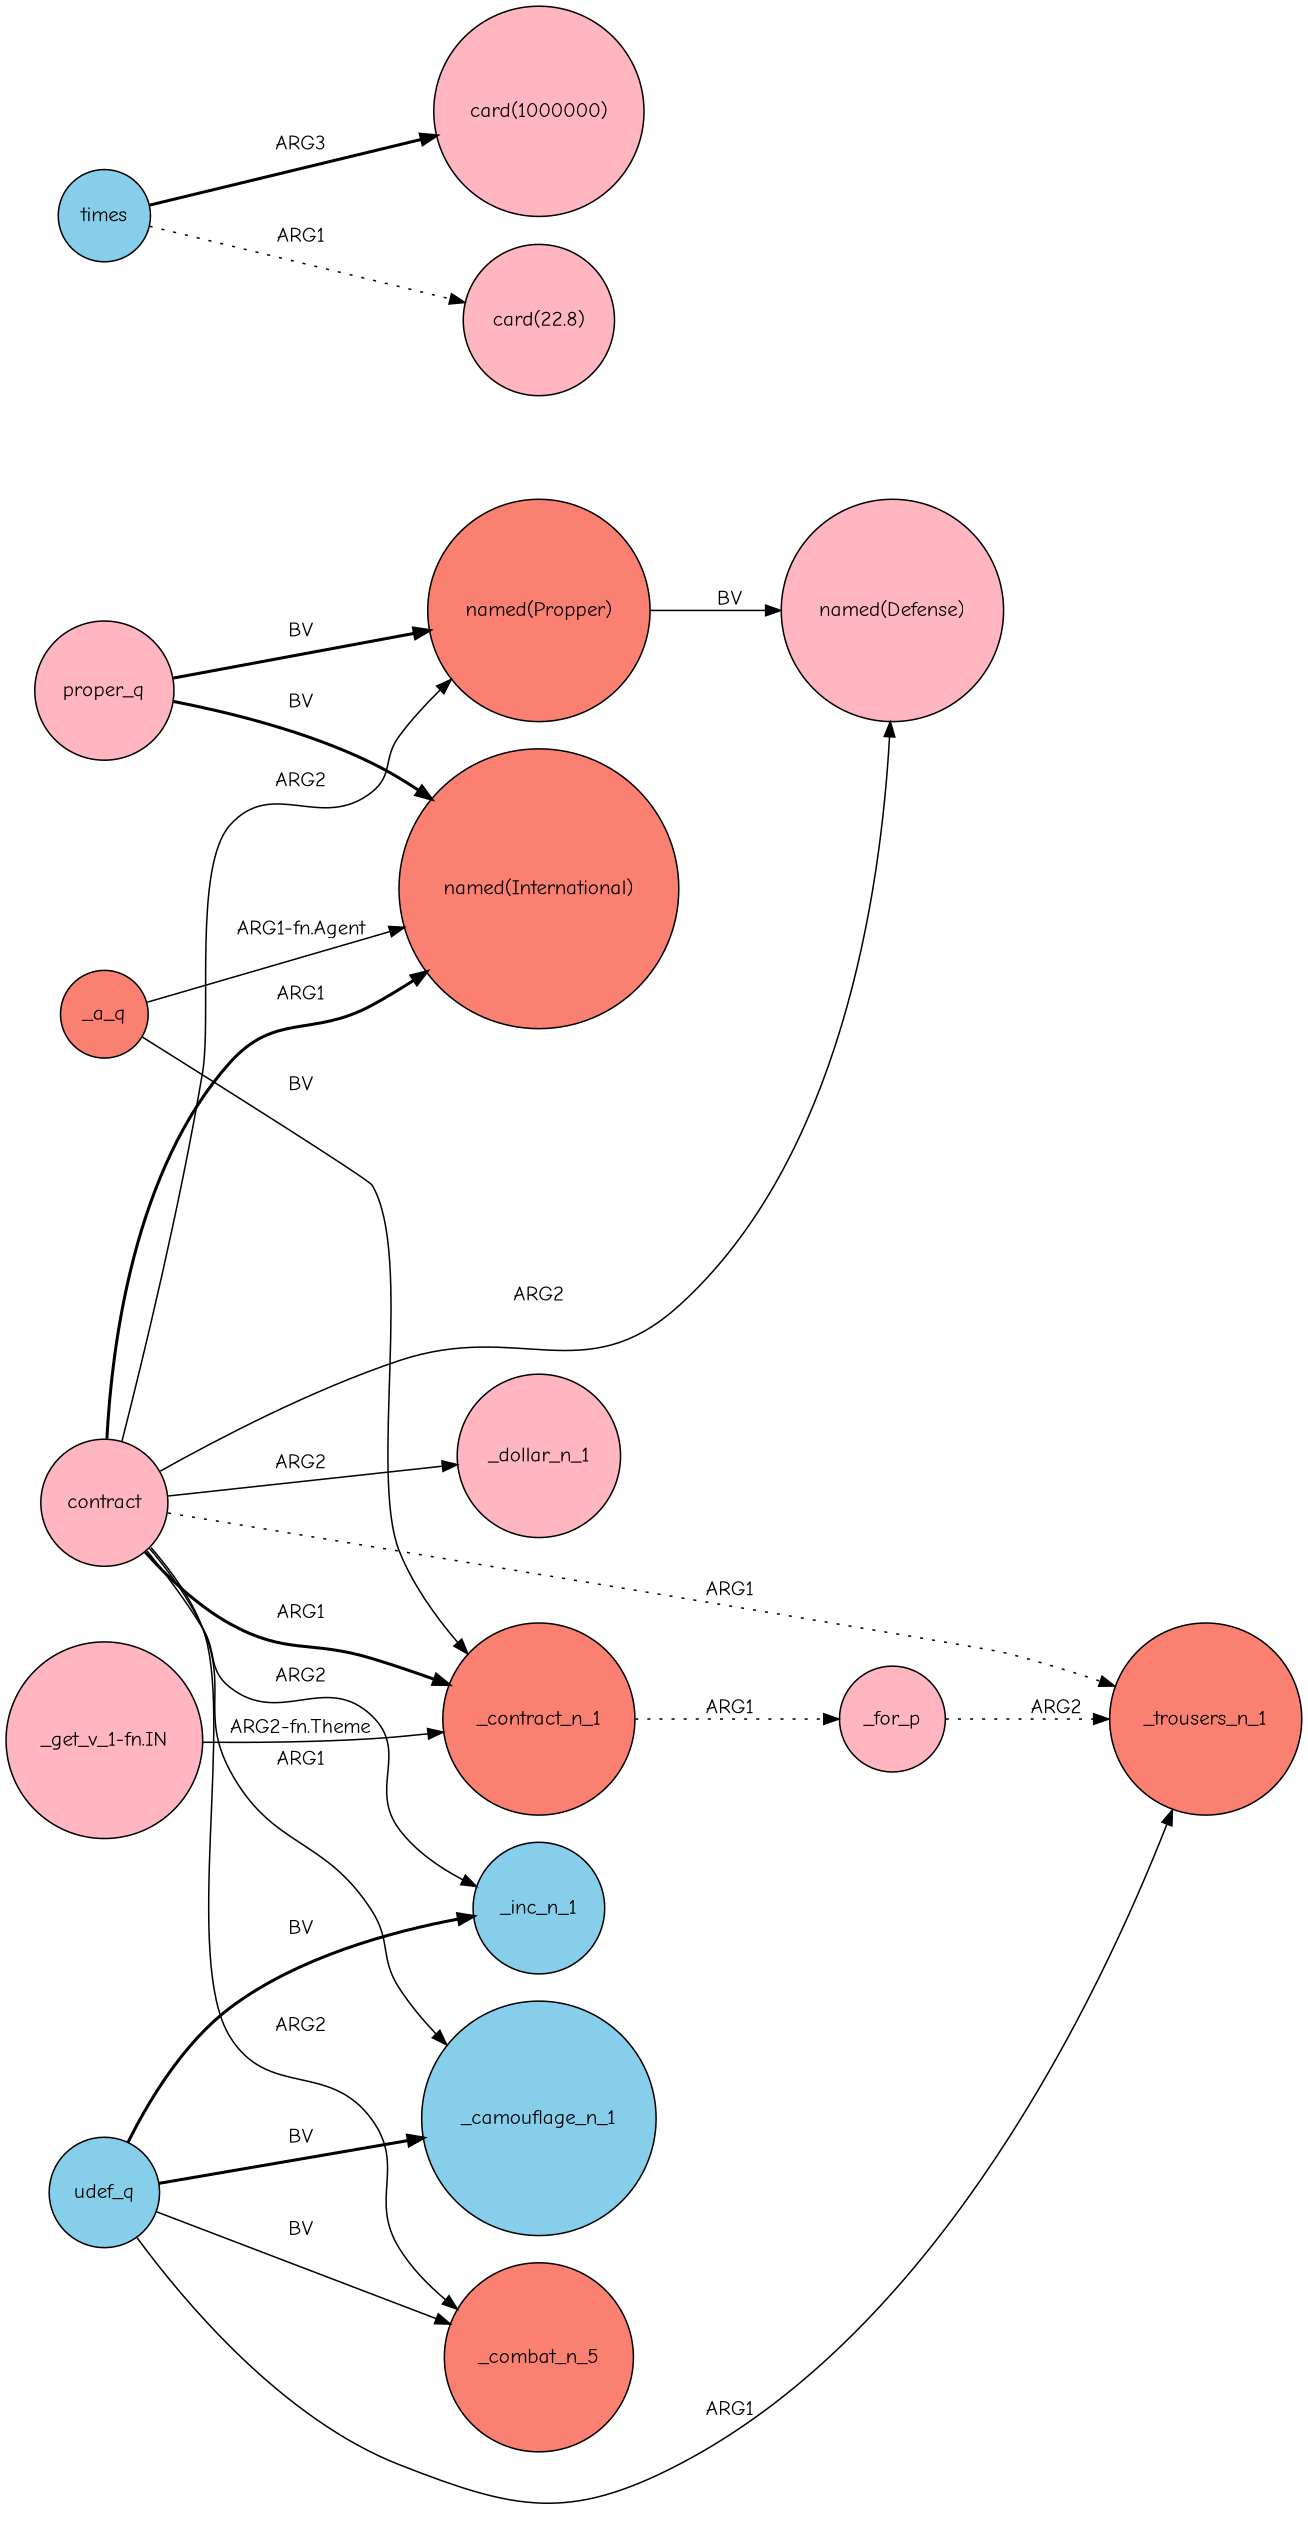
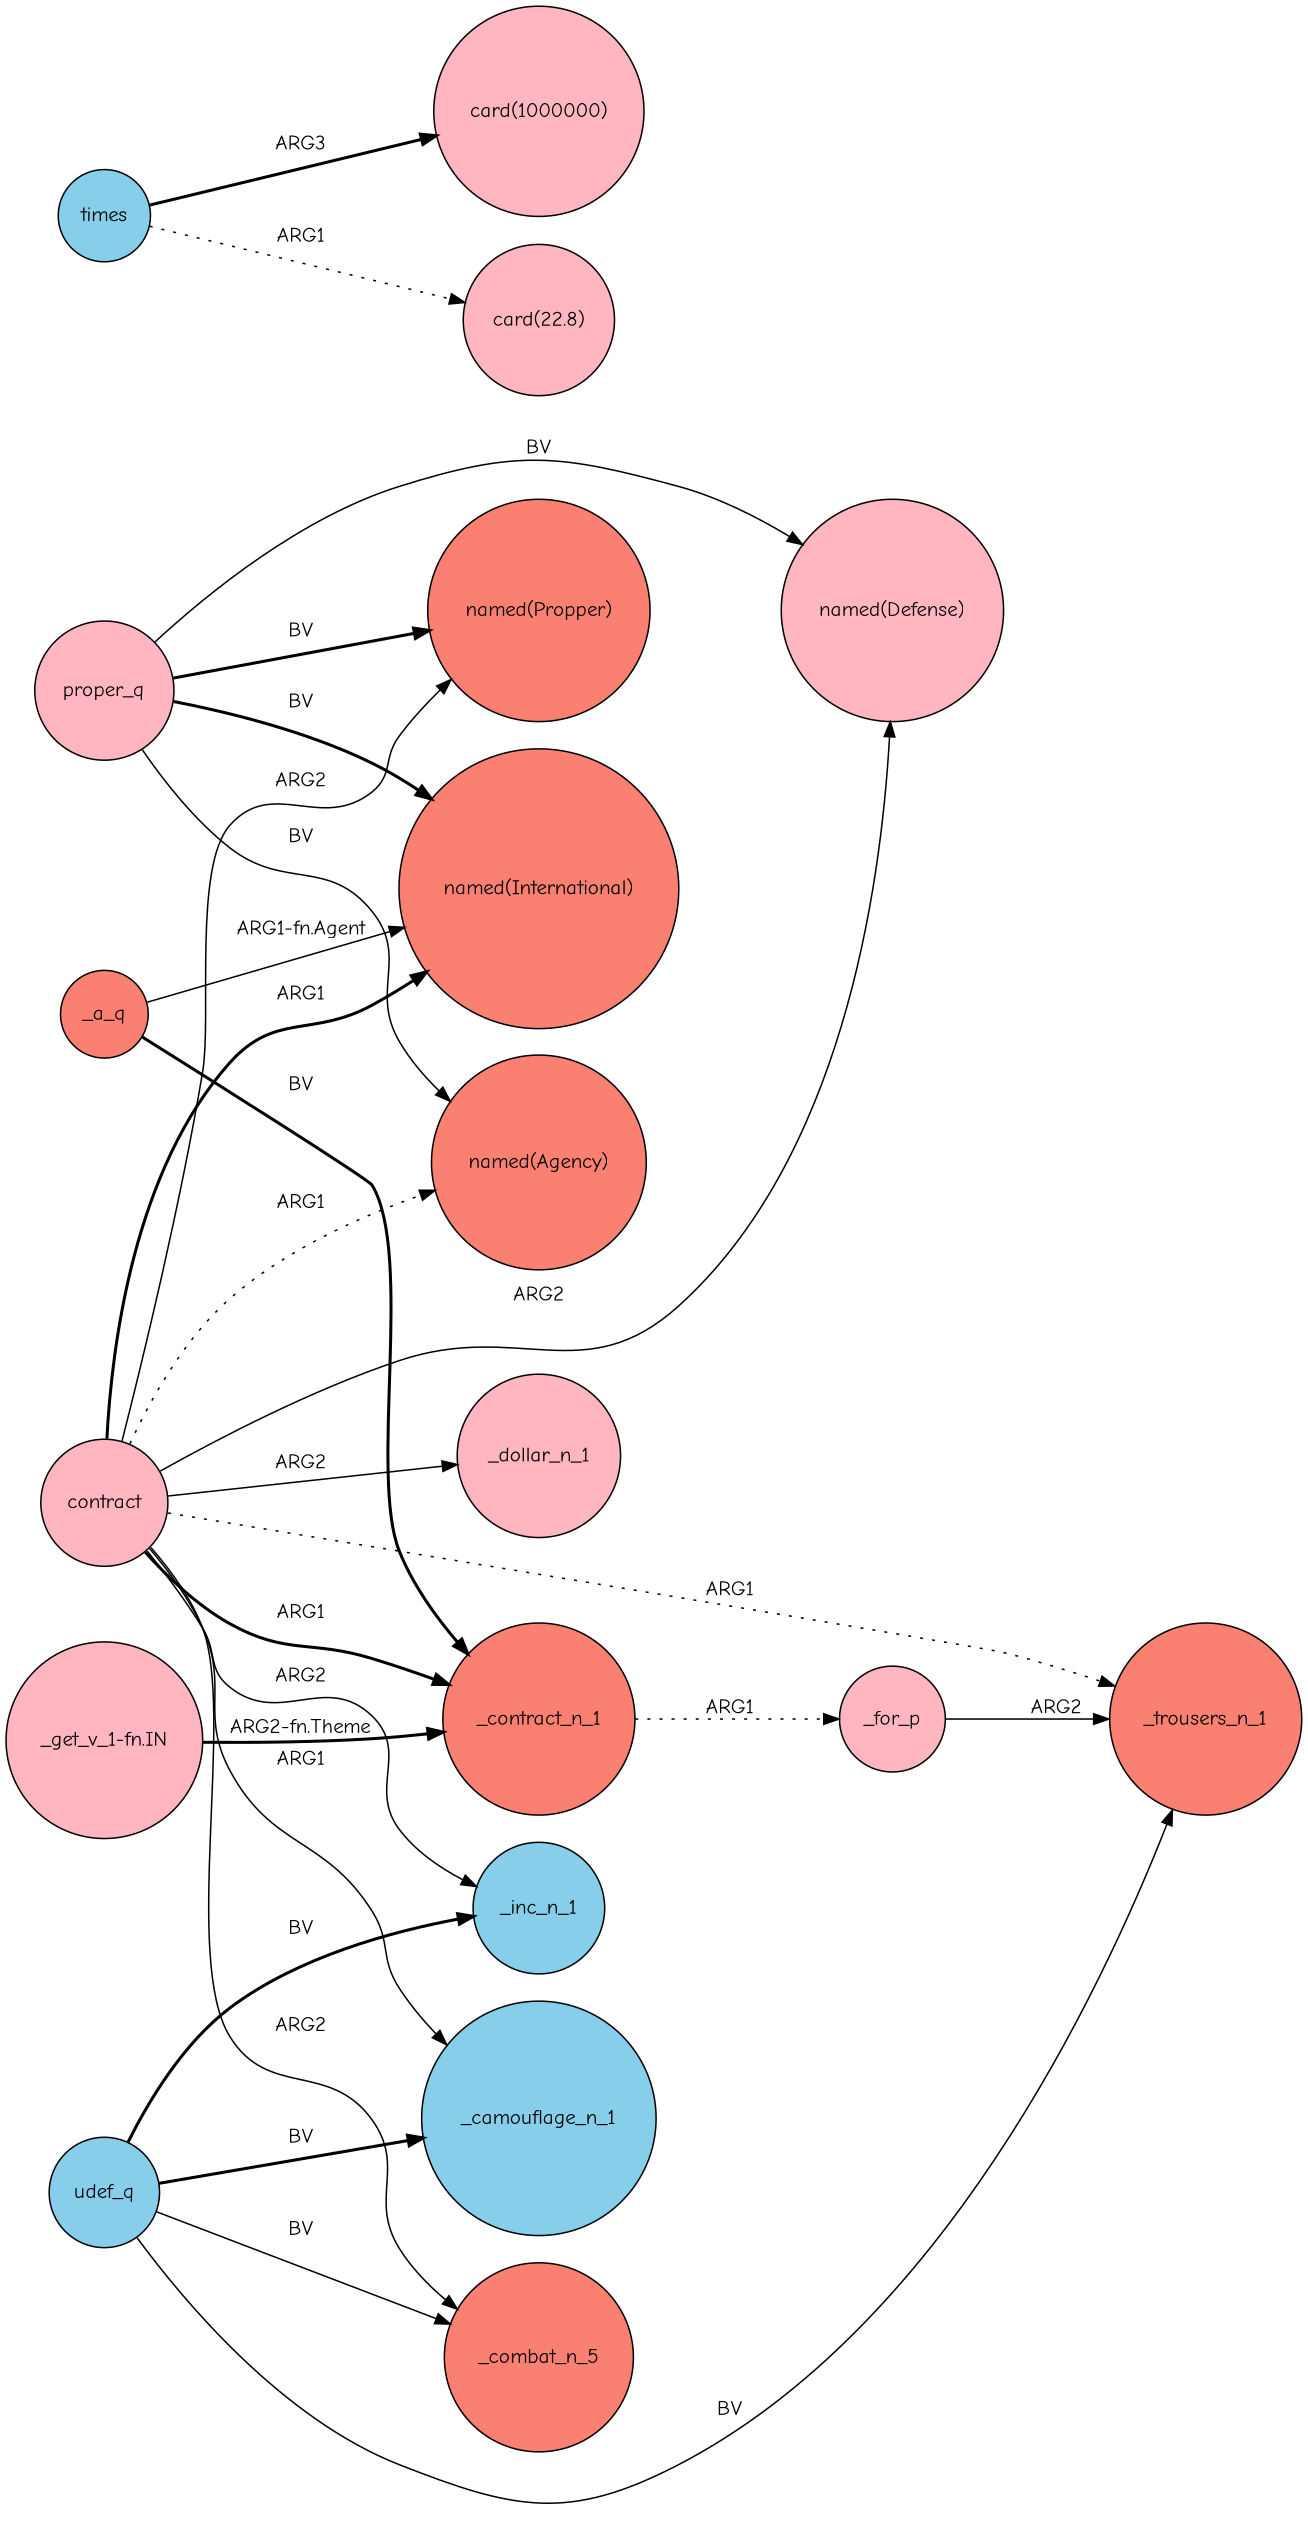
edge "named(Propper)" -> "named(Defense)": now "proper_q" -> "named(Defense)"
node "named(Agency)": added
edge "_a_q" -> "_contract_n_1": style solid -> bold
edge "_for_p" -> "_trousers_n_1": style dotted -> solid
edge "_get_v_1-fn.IN" -> "_contract_n_1": style solid -> bold
edge "udef_q" -> "_trousers_n_1": label "ARG1" -> "BV"
